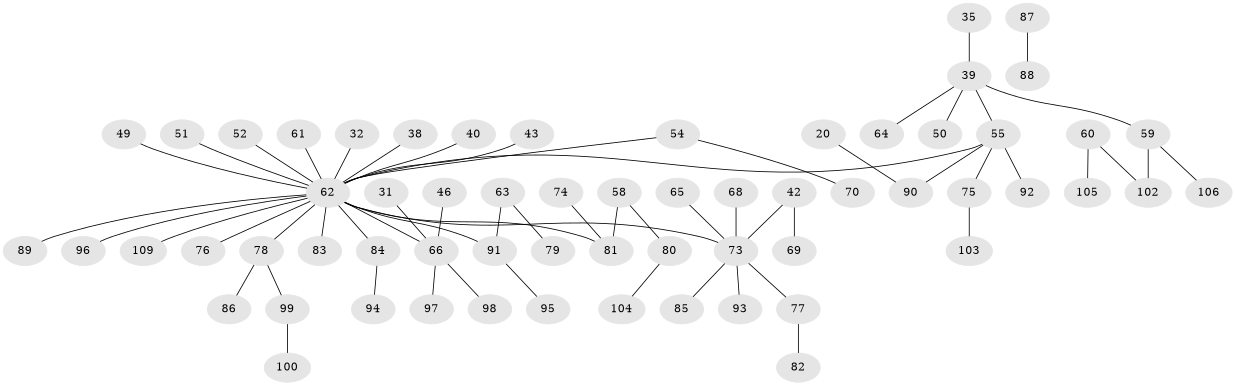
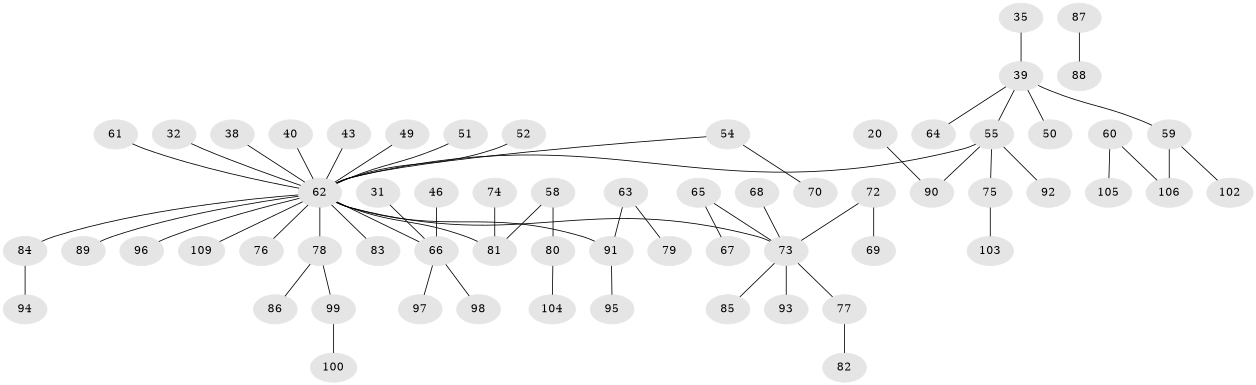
edge "60" -- "102": now "60" -- "106"
node "42": label "42" -> "72"
node "67": added
